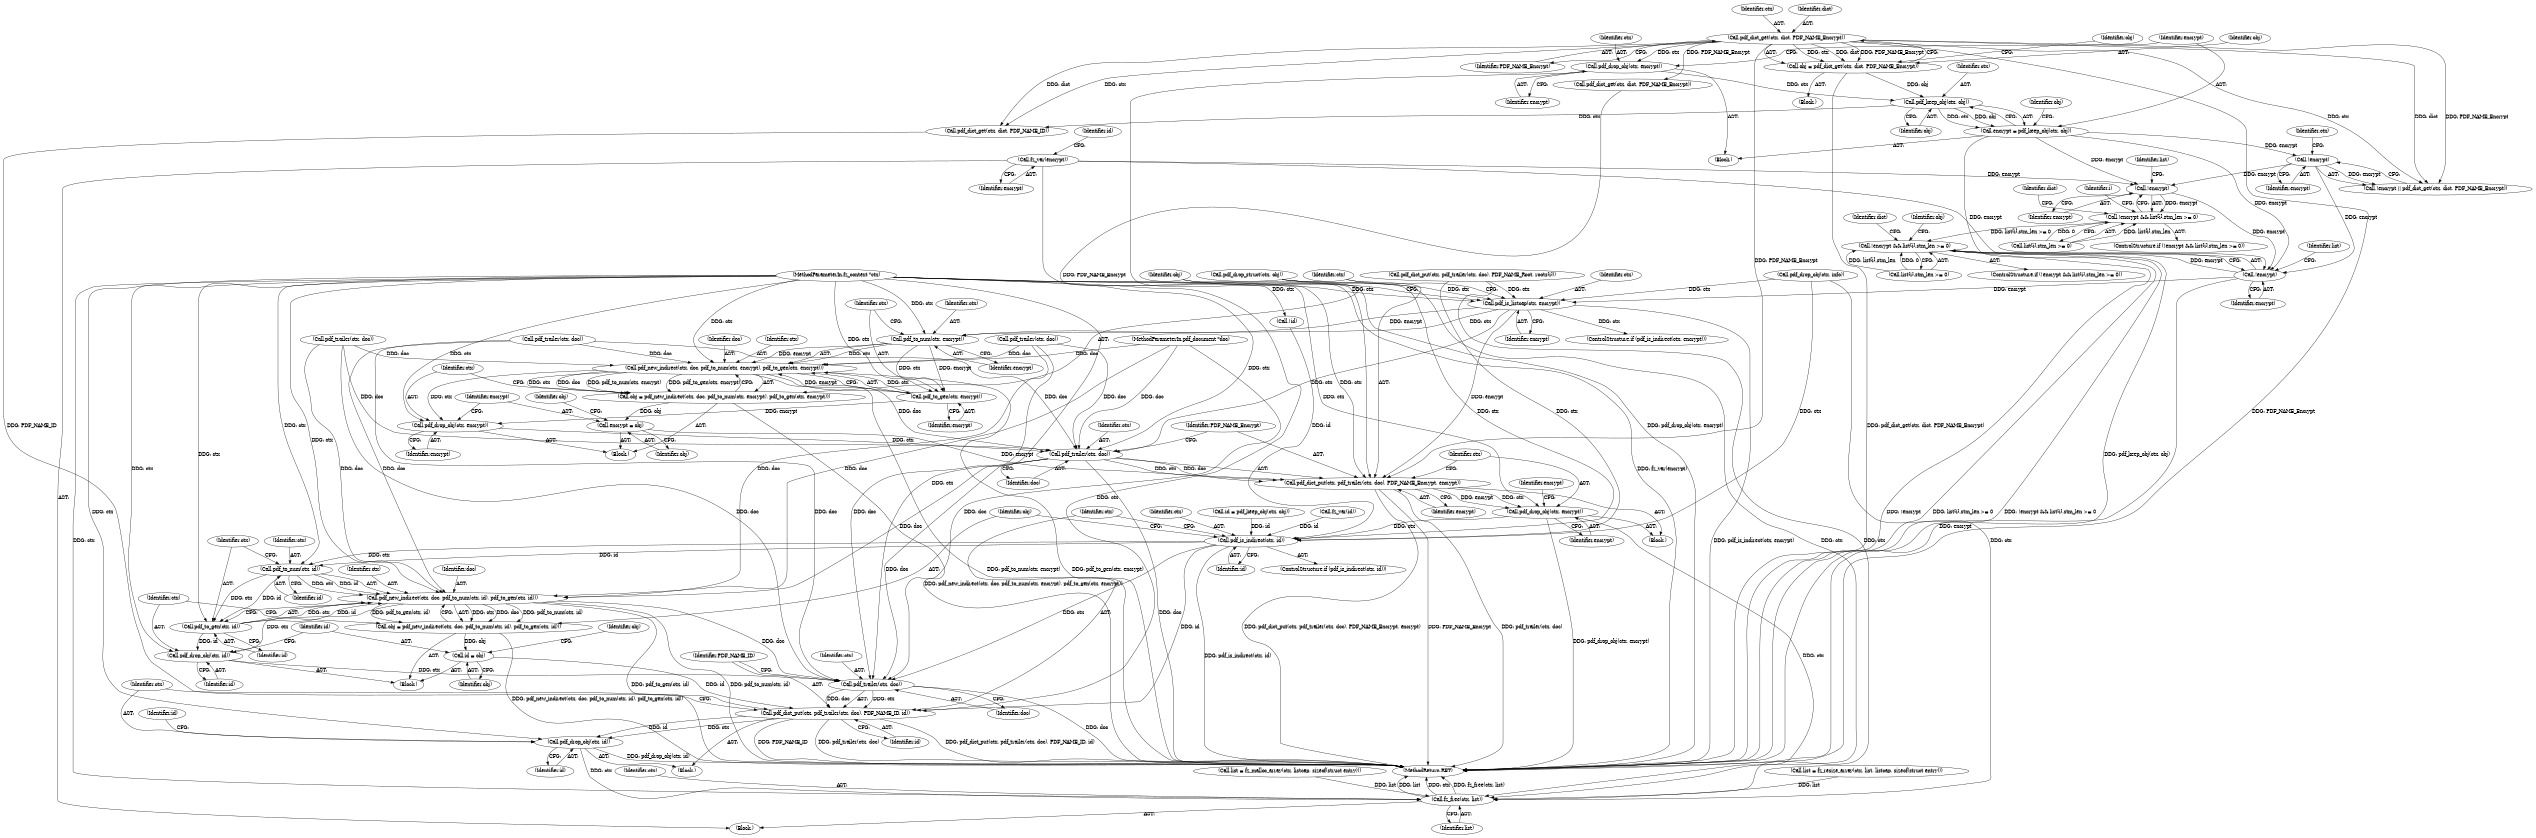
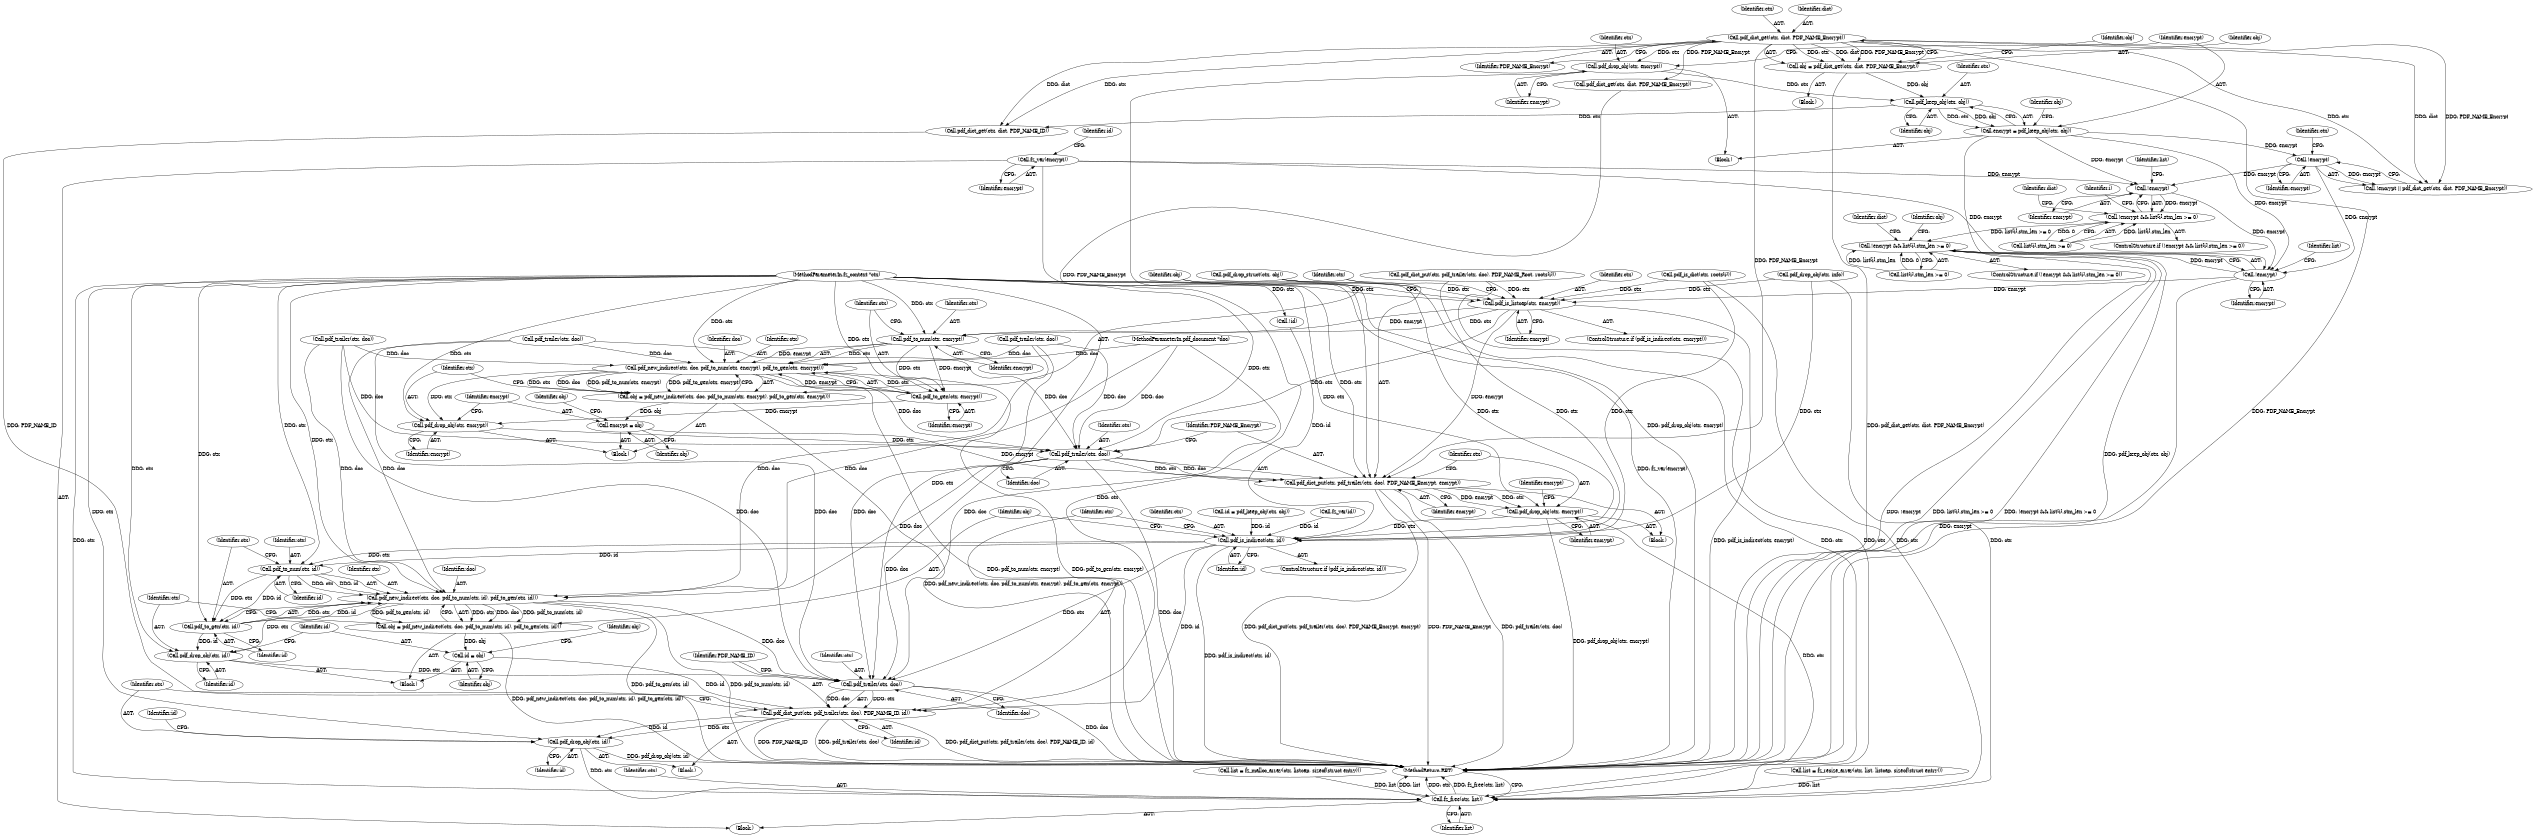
node "(Call,pdf_is_dict(ctx, roots[i]))": added
edge "(Call,pdf_is_listcap(ctx, encrypt))" -> "(ControlStructure,if (pdf_is_indirect(ctx, encrypt)))": label "DDG: ctx" -> "AST: "
edge "(MethodReturn,RET)" -> "(Call,fz_free(ctx, list))": added, label "CFG:"
